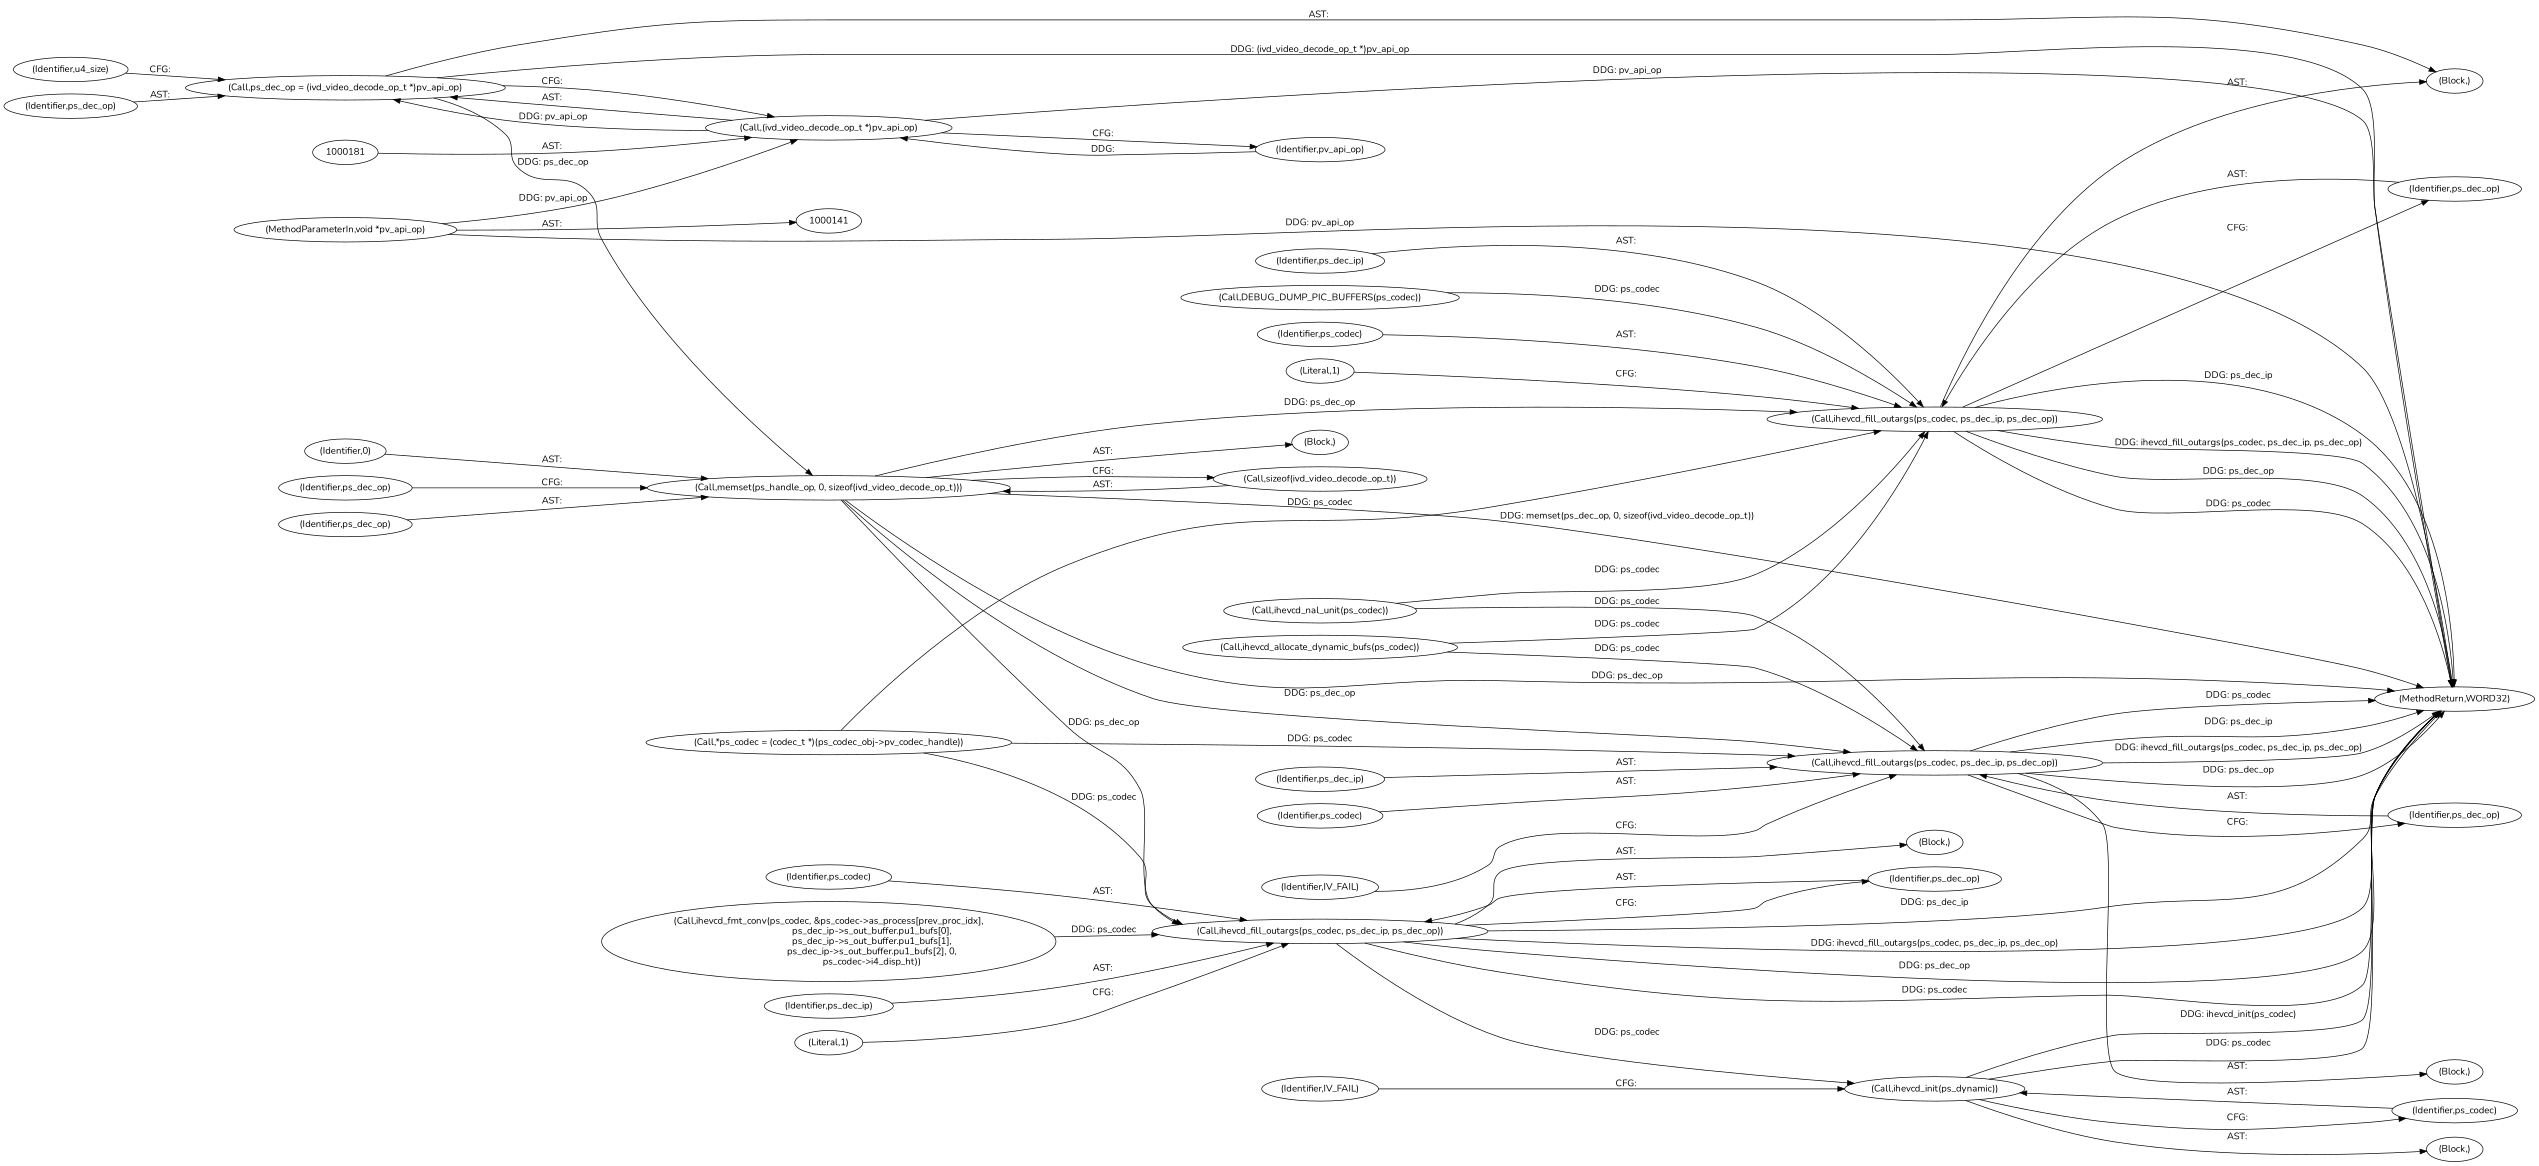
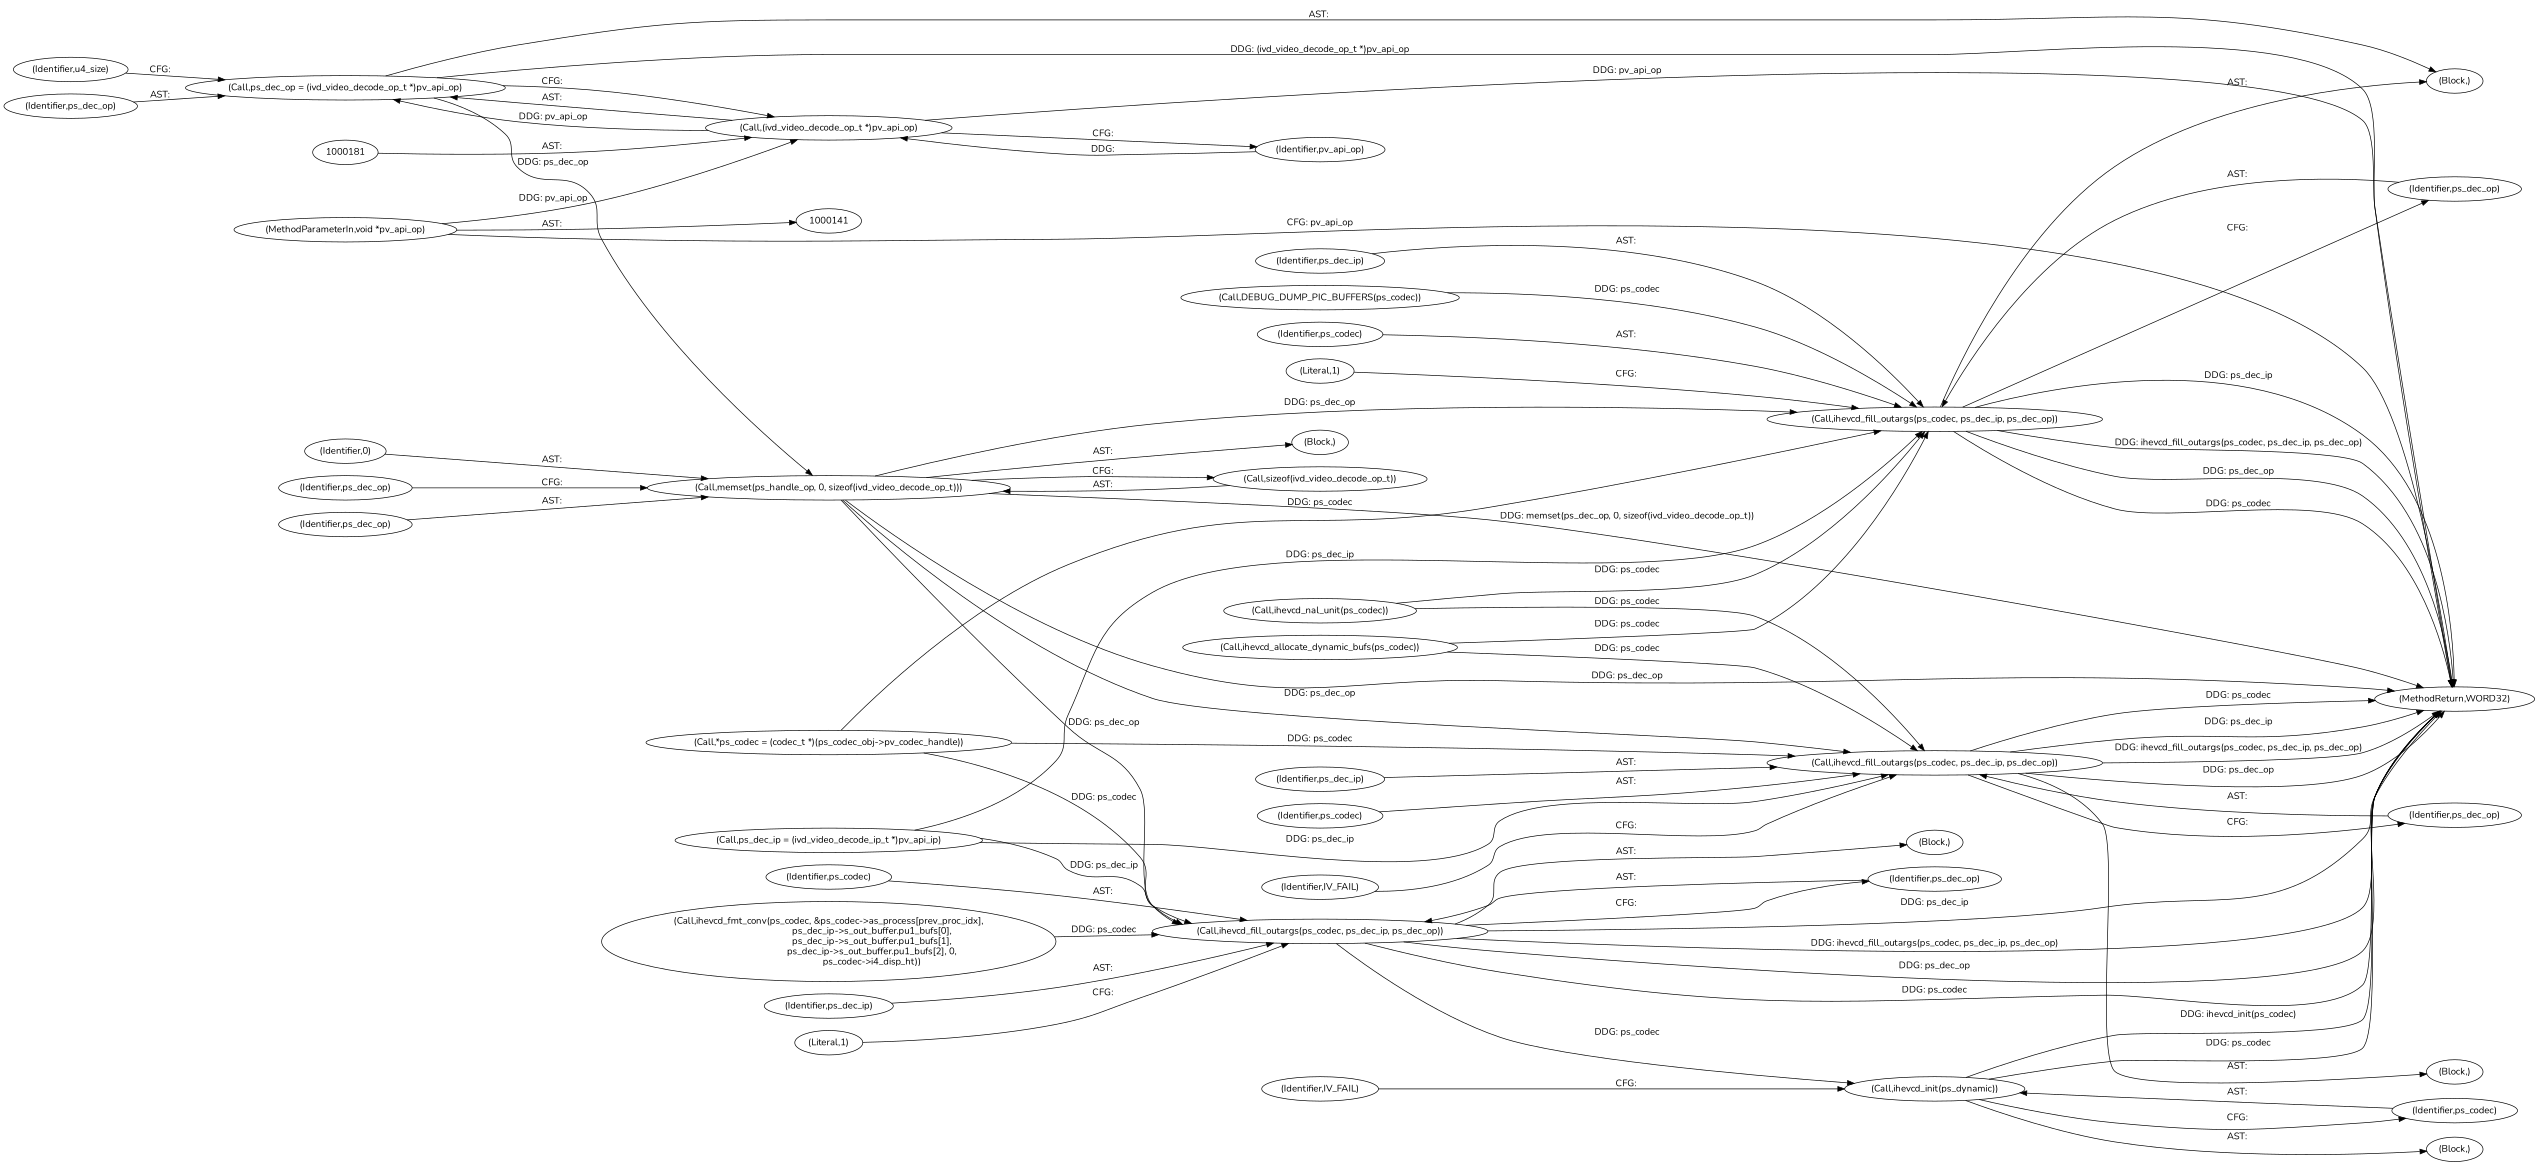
edge "(MethodParameterIn,void *pv_api_op)" -> "(MethodReturn,WORD32)": label "DDG: pv_api_op" -> "CFG: pv_api_op"
node "(Call,ps_dec_ip = (ivd_video_decode_ip_t *)pv_api_ip)": added
